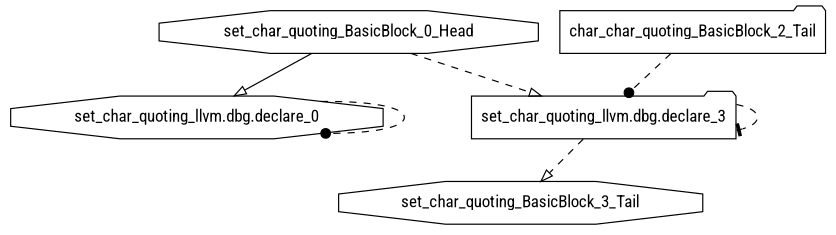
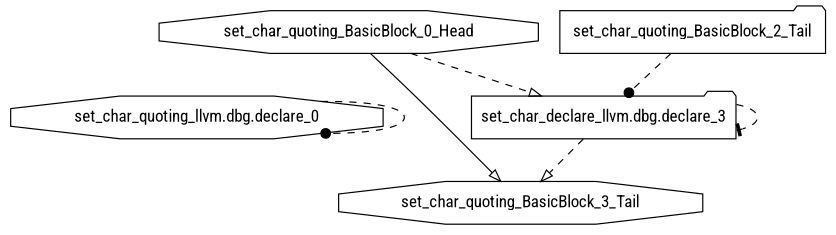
node "char_char_quoting_BasicBlock_2_Tail": label "char_char_quoting_BasicBlock_2_Tail" -> "set_char_quoting_BasicBlock_2_Tail"
edge "set_char_quoting_BasicBlock_0_Head" -> "set_char_quoting_llvm.dbg.declare_0": now "set_char_quoting_BasicBlock_0_Head" -> "set_char_quoting_BasicBlock_3_Tail"
node "set_char_quoting_llvm.dbg.declare_3": label "set_char_quoting_llvm.dbg.declare_3" -> "set_char_declare_llvm.dbg.declare_3"
